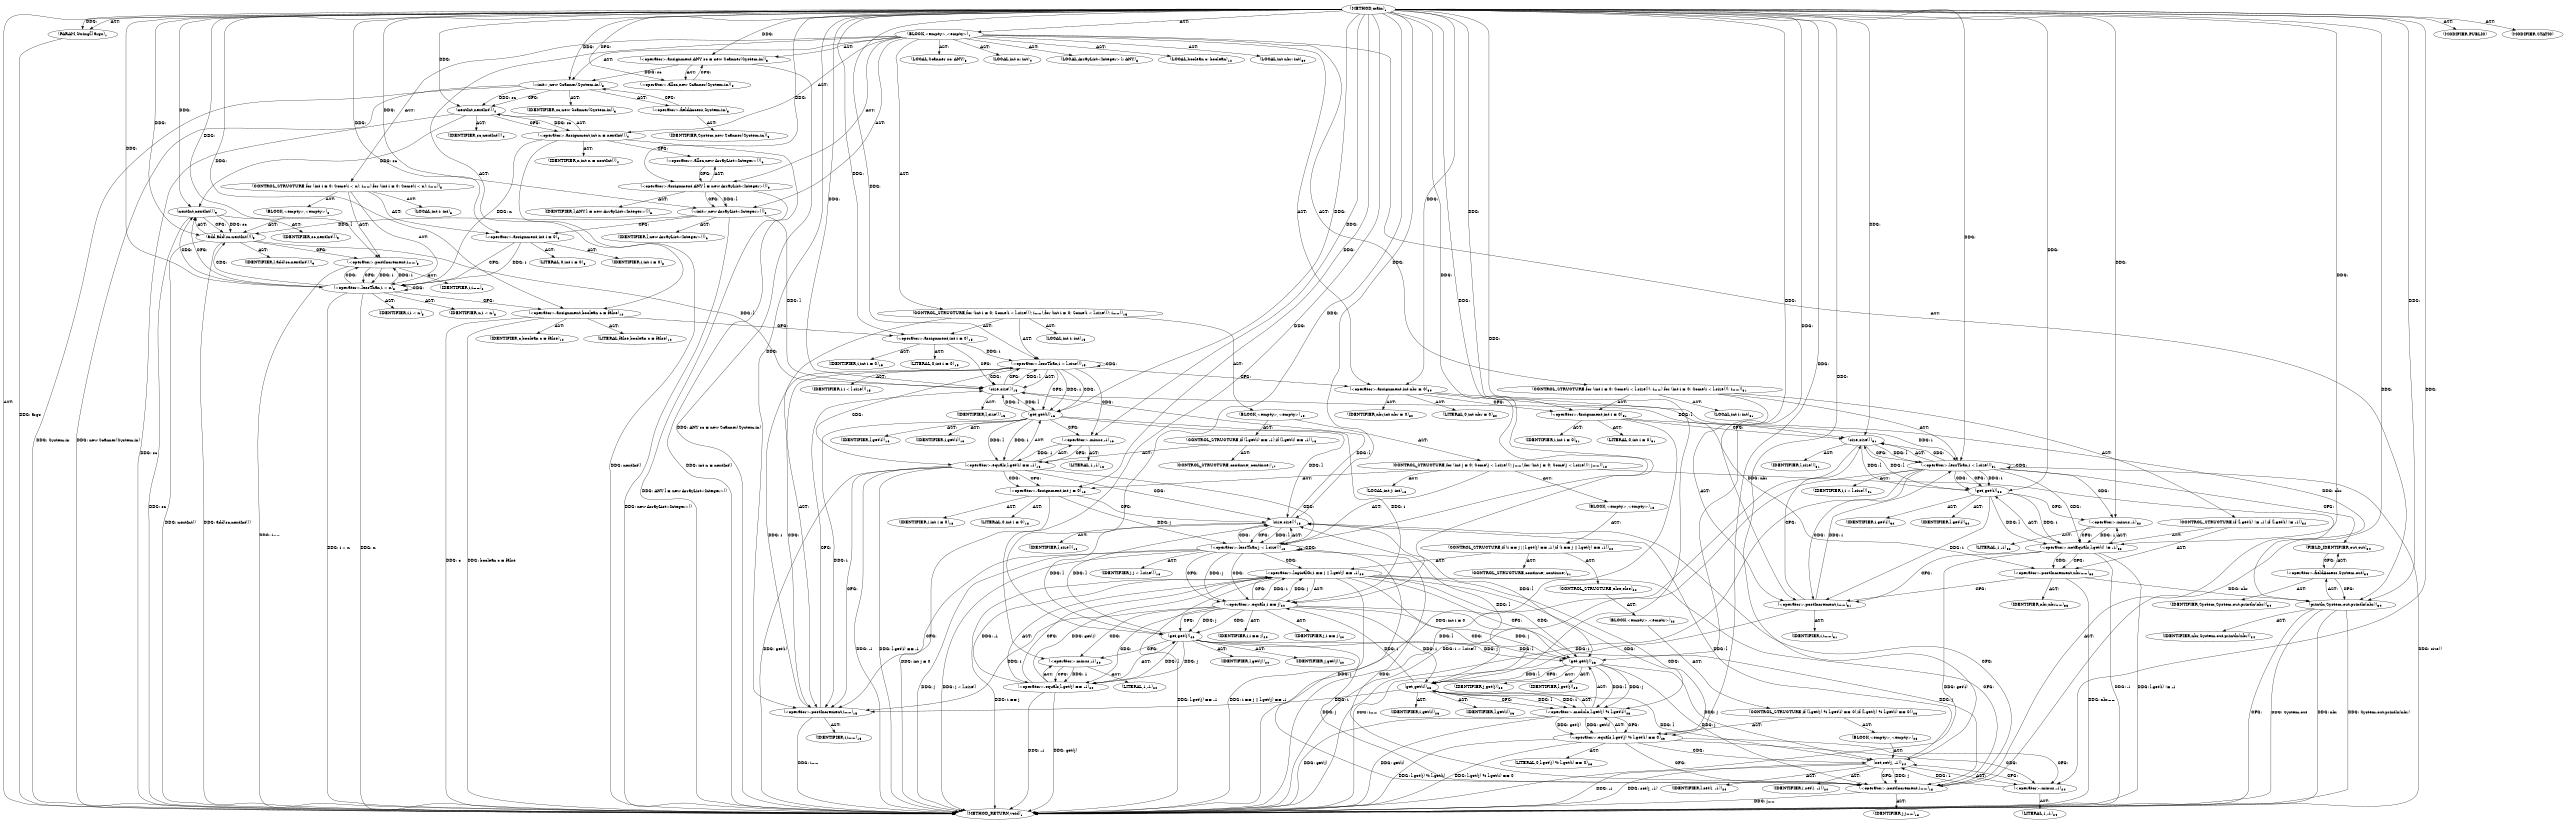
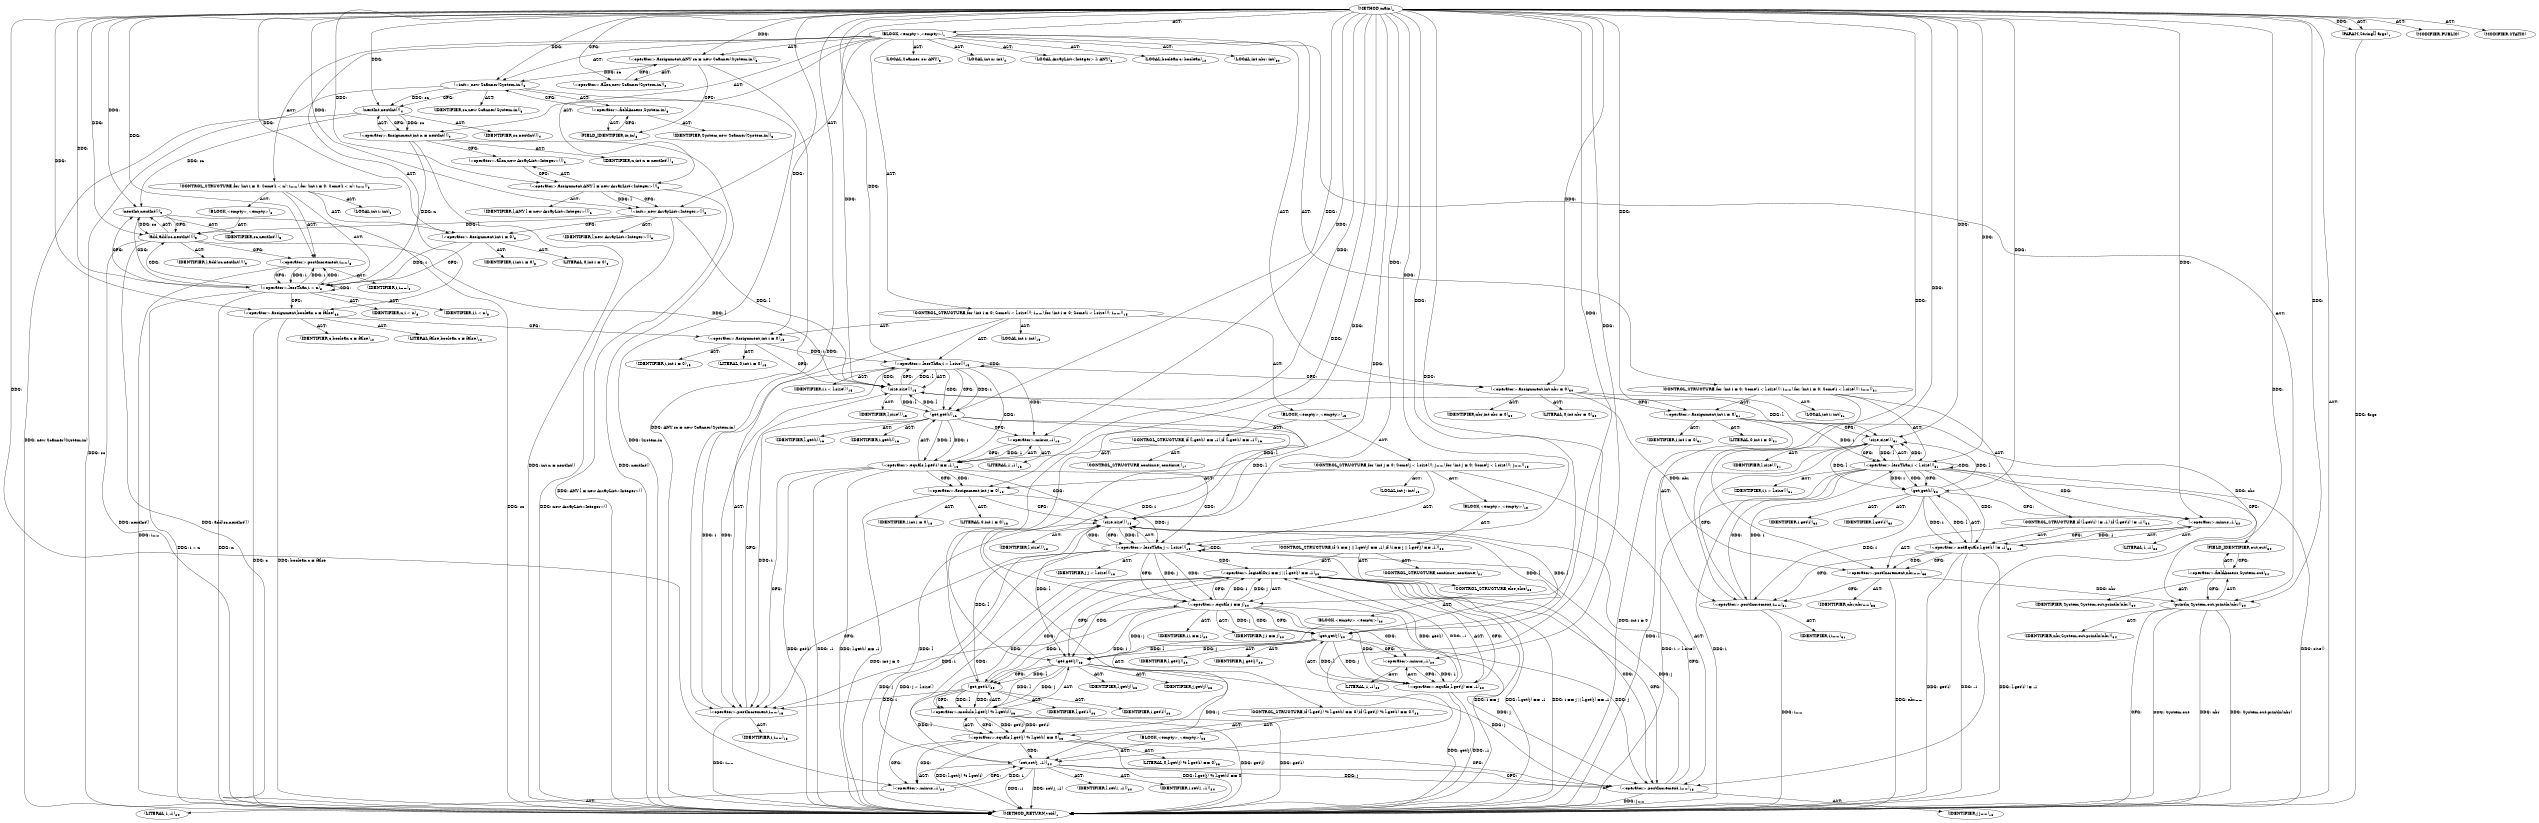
edge "(METHOD,main)" -> "(<operator>.notEquals,l.get(i) != -1)": now "(METHOD,main)" -> "(<operator>.postIncrement,nbr++)"
node "(FIELD_IDENTIFIER,in,in)": added
node "(<operator>.assignment,boolean c = false)": text "12" -> "62"
